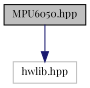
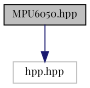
node "hwlib.hpp": label "hwlib.hpp" -> "hpp.hpp"
